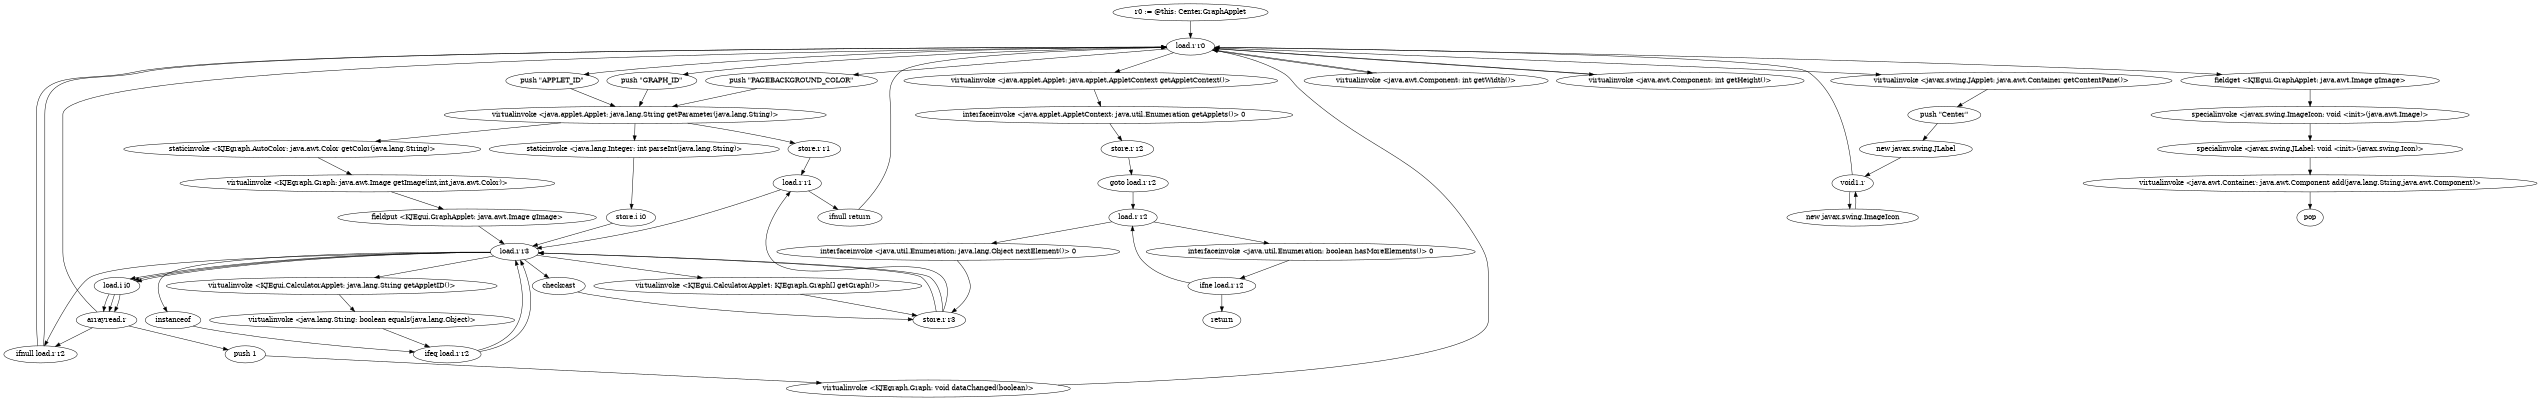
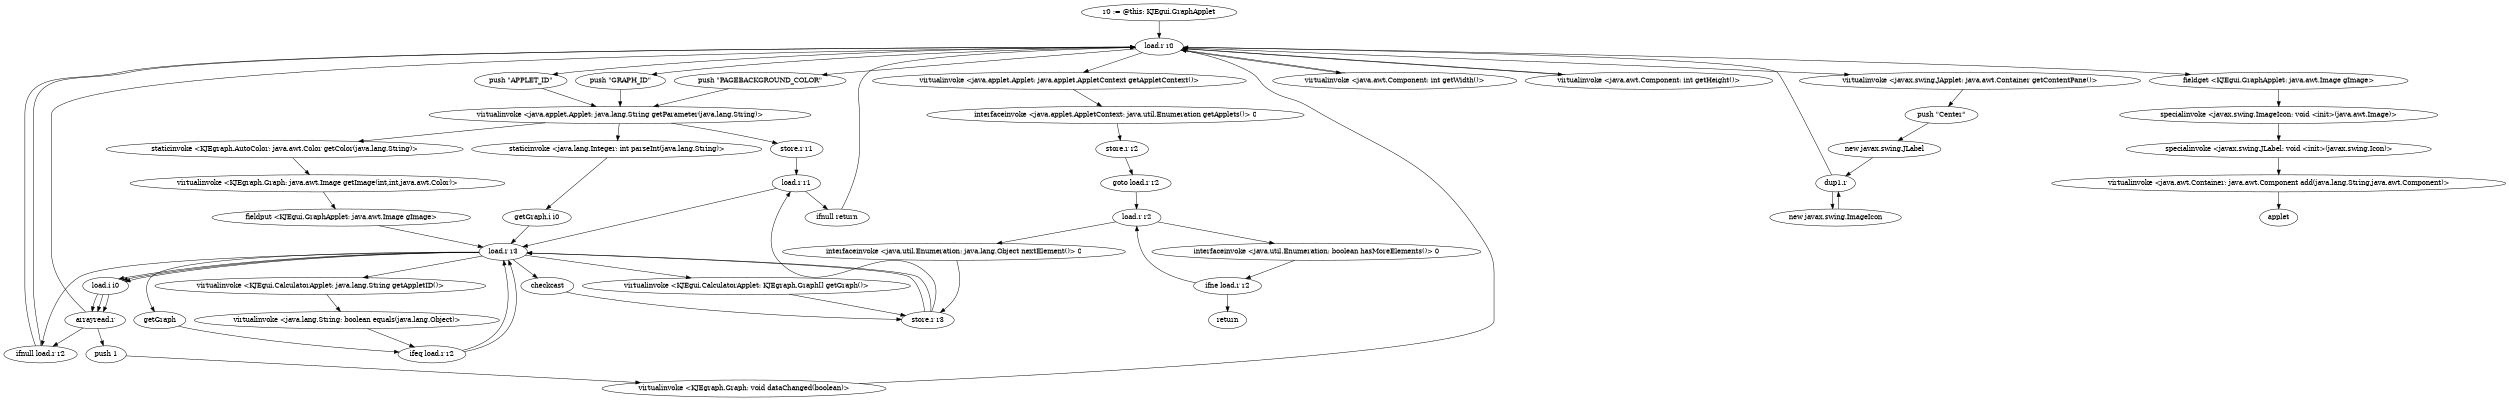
node "r0 := @this: Center.GraphApplet": label "r0 := @this: Center.GraphApplet" -> "r0 := @this: KJEgui.GraphApplet"
node "void1.r": label "void1.r" -> "dup1.r"
node "store.i i0": label "store.i i0" -> "getGraph.i i0"
node "pop": label "pop" -> "applet"
node "instanceof": label "instanceof" -> "getGraph"
